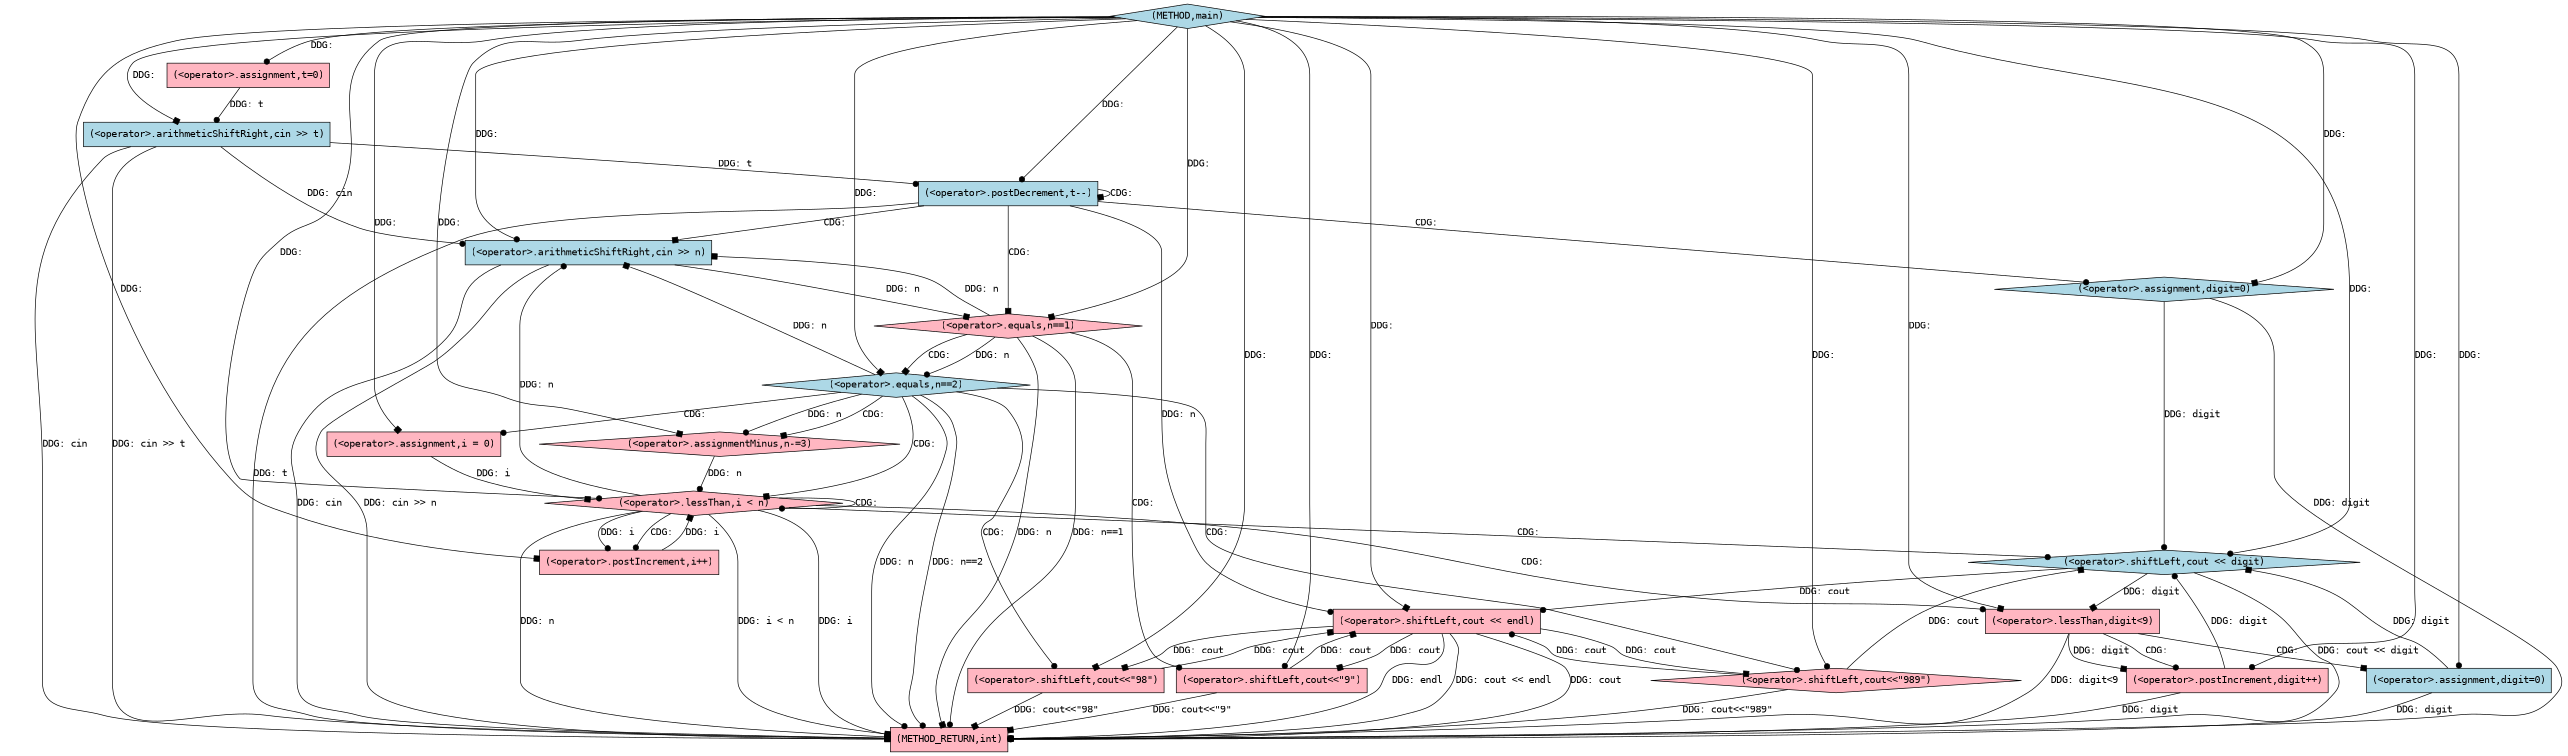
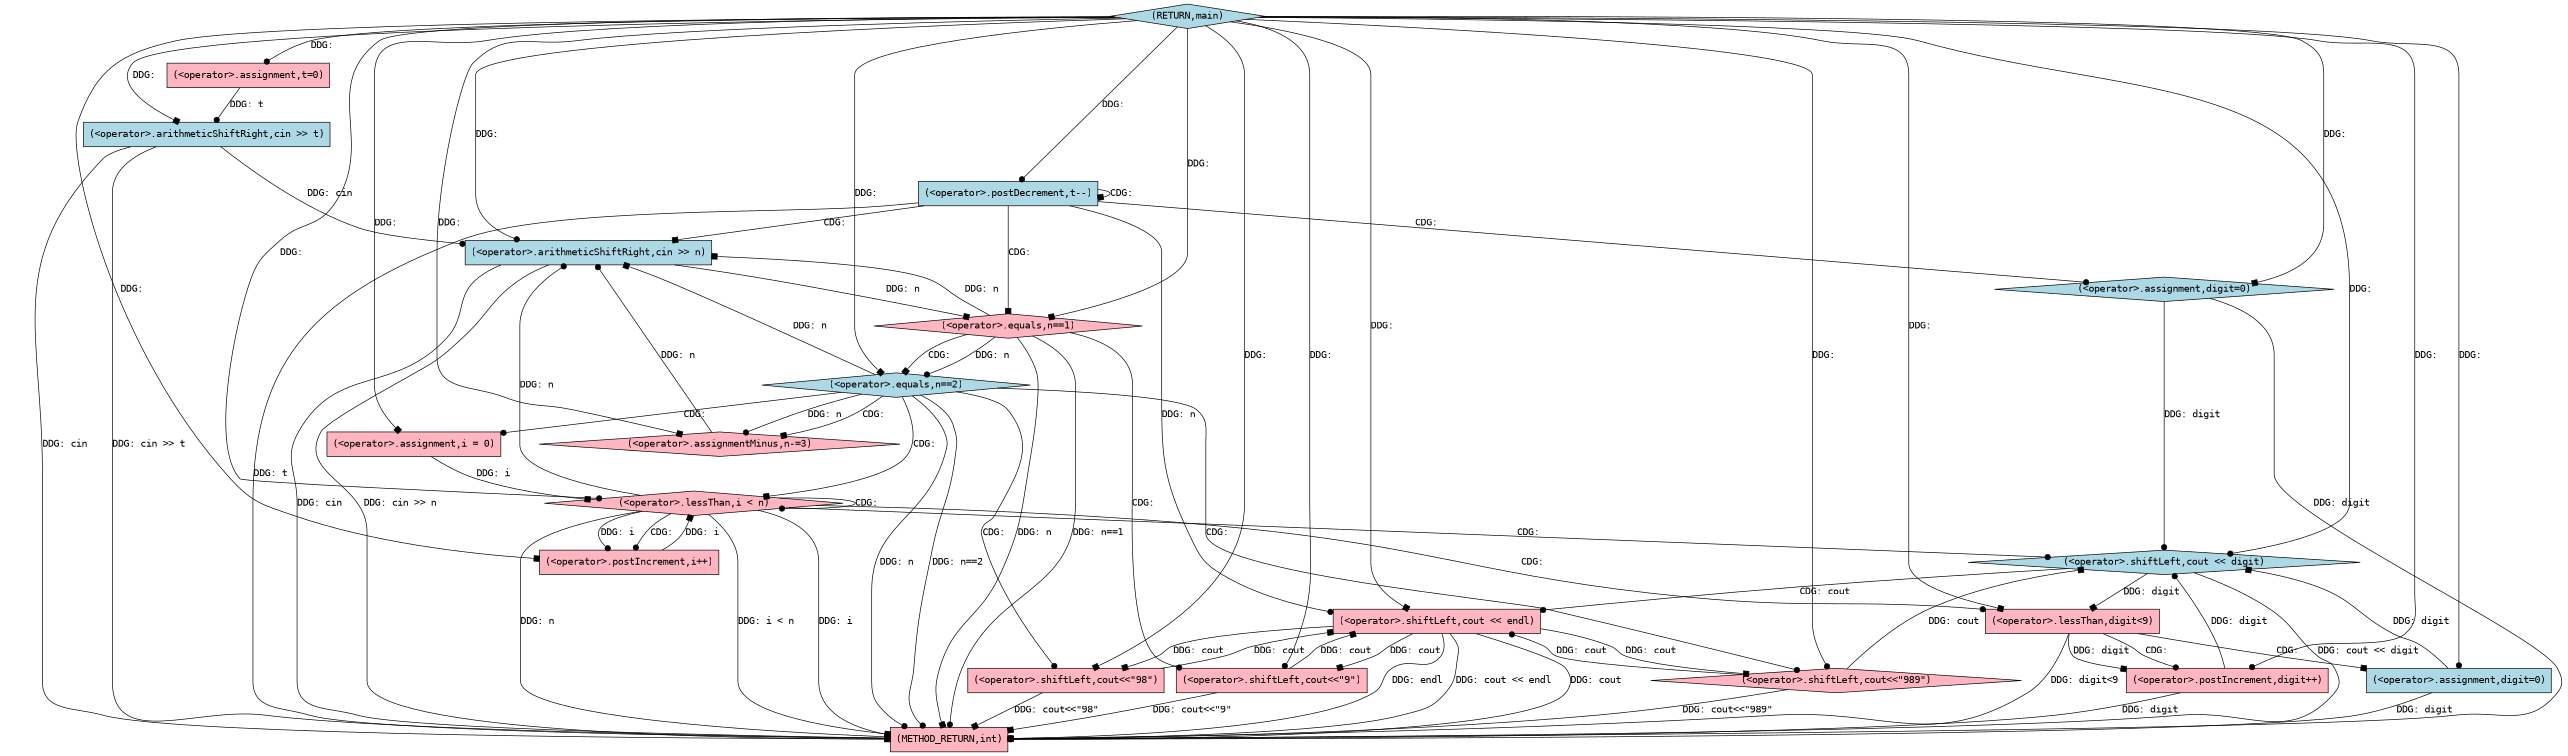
node "(METHOD,main)": label "(METHOD,main)" -> "(RETURN,main)"
edge "(<operator>.arithmeticShiftRight,cin >> t)" -> "(<operator>.postDecrement,t--)": removed, label "DDG: t"
edge "(<operator>.assignmentMinus,n-=3)" -> "(<operator>.lessThan,i < n)": now "(<operator>.assignmentMinus,n-=3)" -> "(<operator>.arithmeticShiftRight,cin >> n)"
edge "(<operator>.shiftLeft,cout << digit)" -> "(<operator>.shiftLeft,cout << endl)": label "DDG: cout" -> "CDG: cout"
